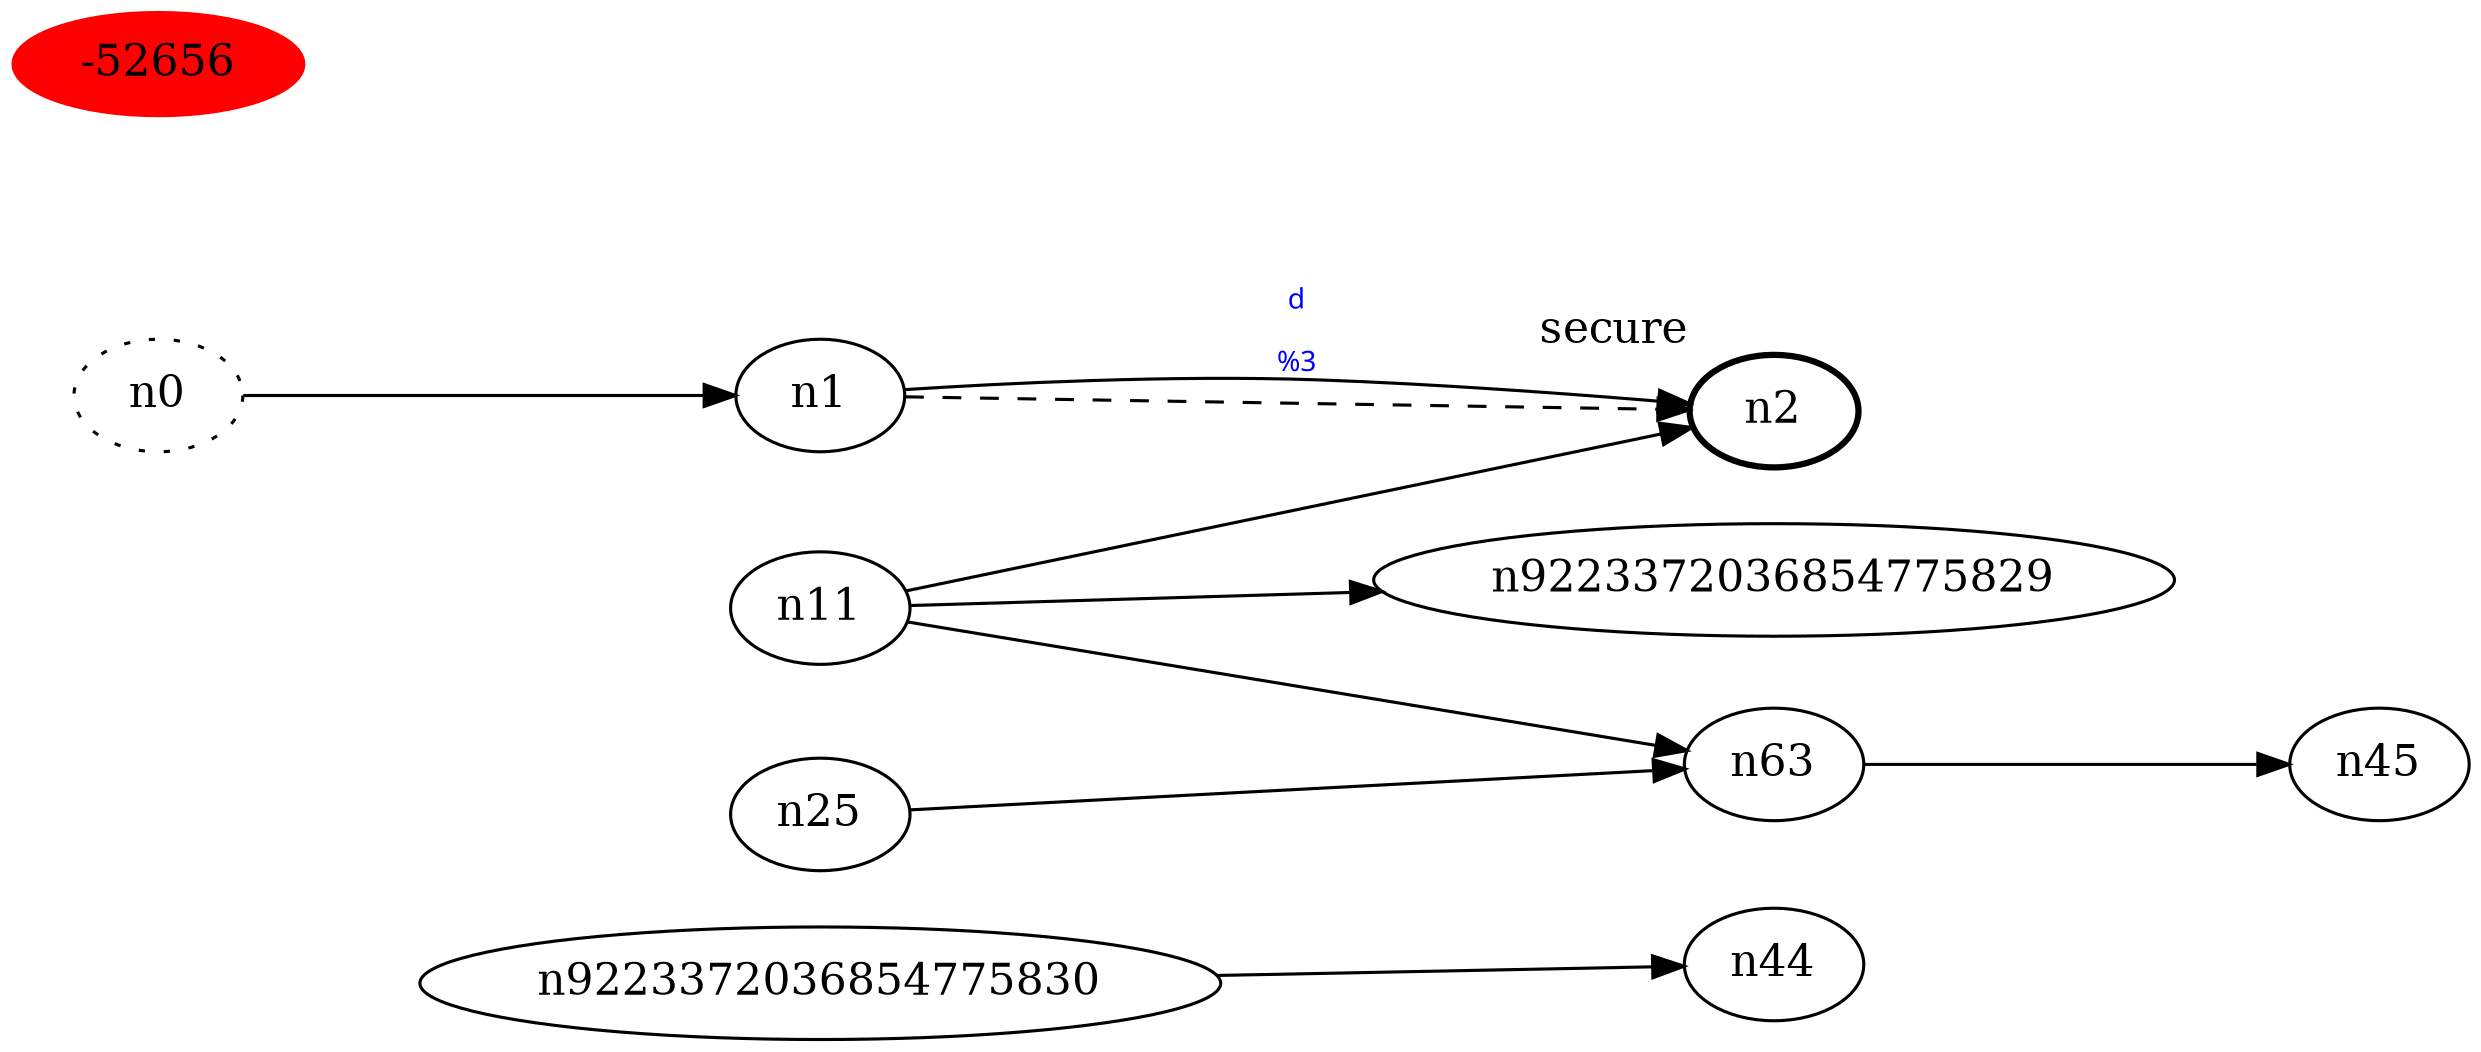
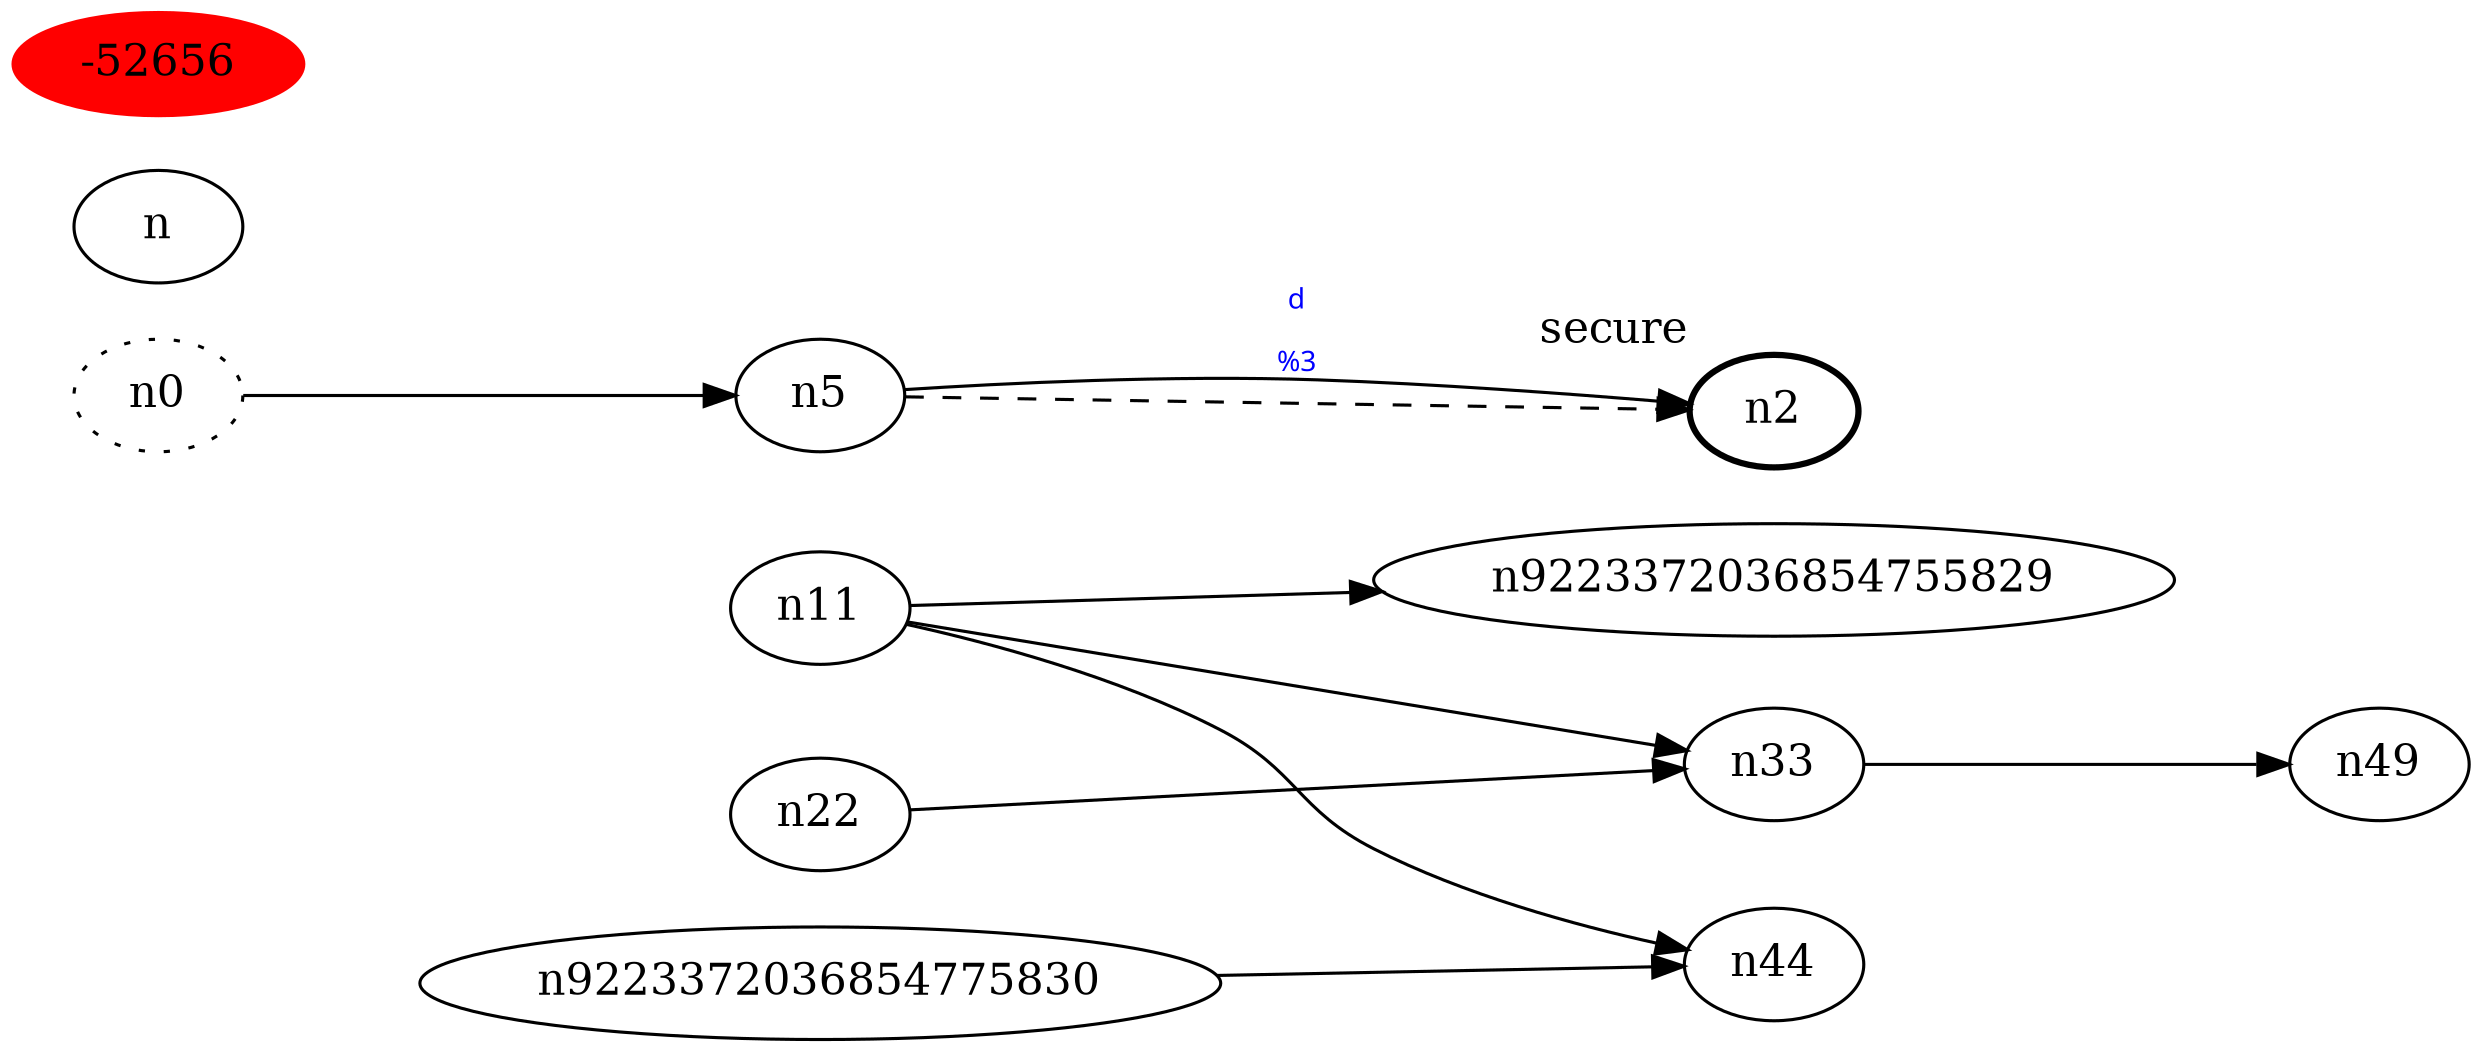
node "n": added
node "n1": label "n1" -> "n5"
edge "n11" -> "n2 secure": now "n11" -> "n44"
node "n9223372036854775829": label "n9223372036854775829" -> "n9223372036854755829"
node "n63": label "n63" -> "n33"
node "n45": label "n45" -> "n49"
node "n25": label "n25" -> "n22"
